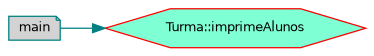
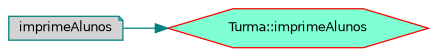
node "main": label "main" -> "imprimeAlunos"
